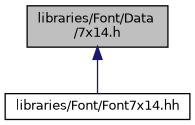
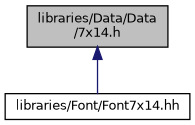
node "libraries/Font/Data /7x14.h": label "libraries/Font/Data /7x14.h" -> "libraries/Data/Data /7x14.h"
